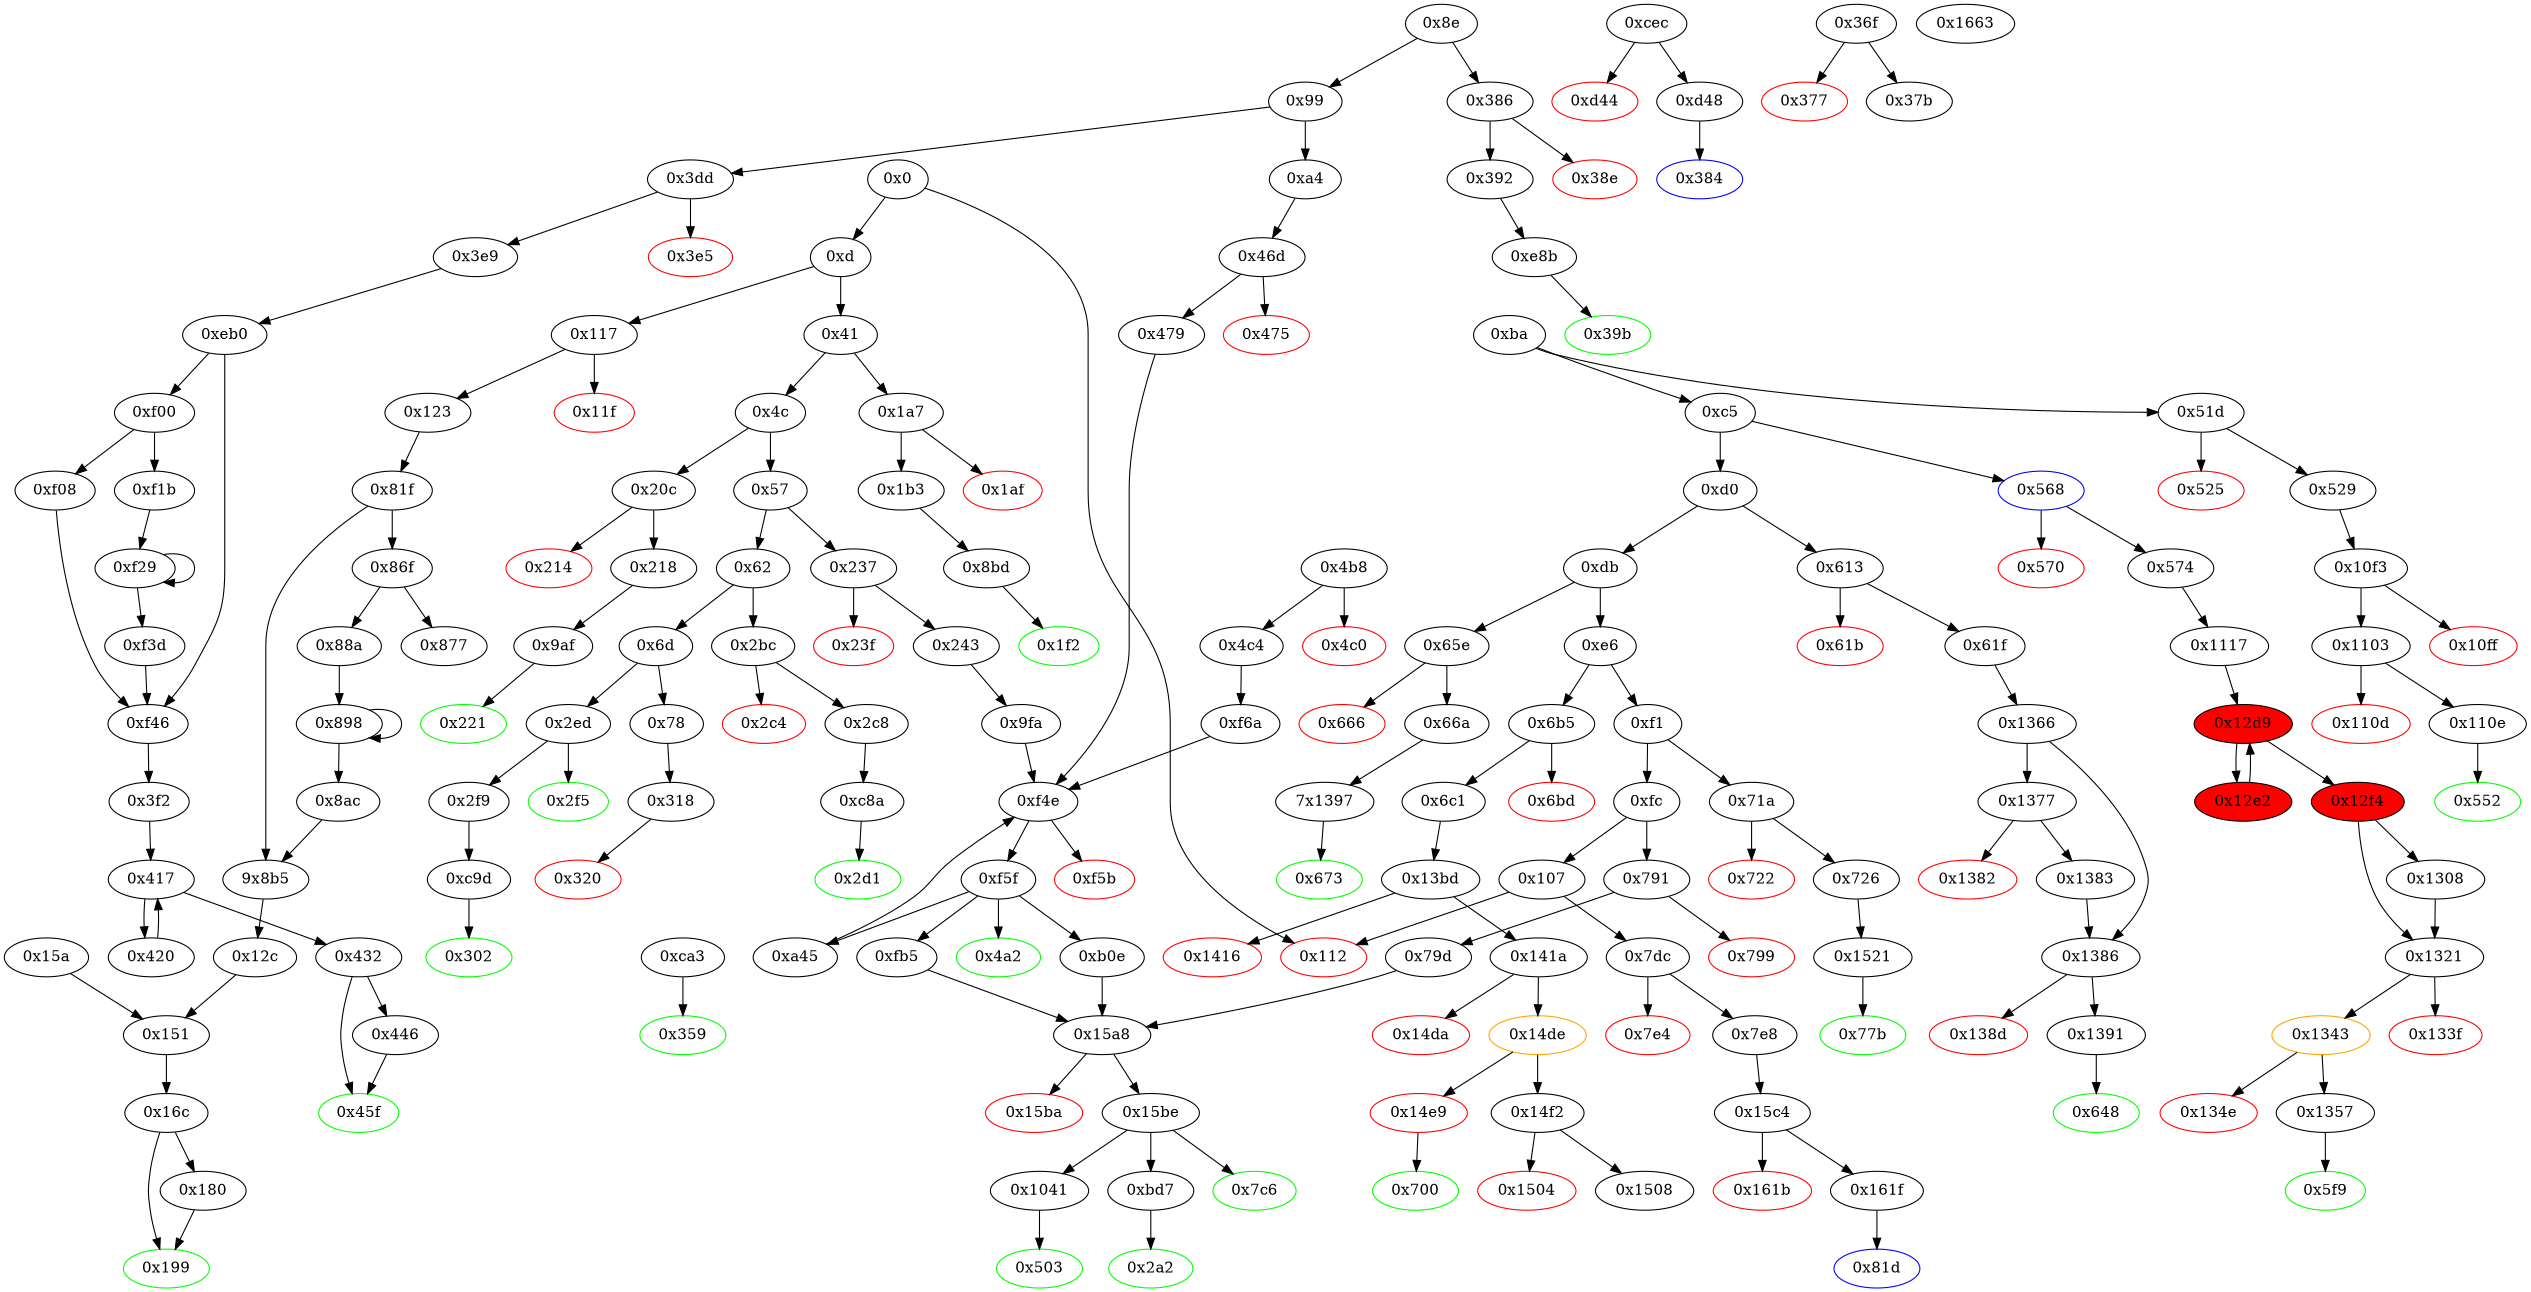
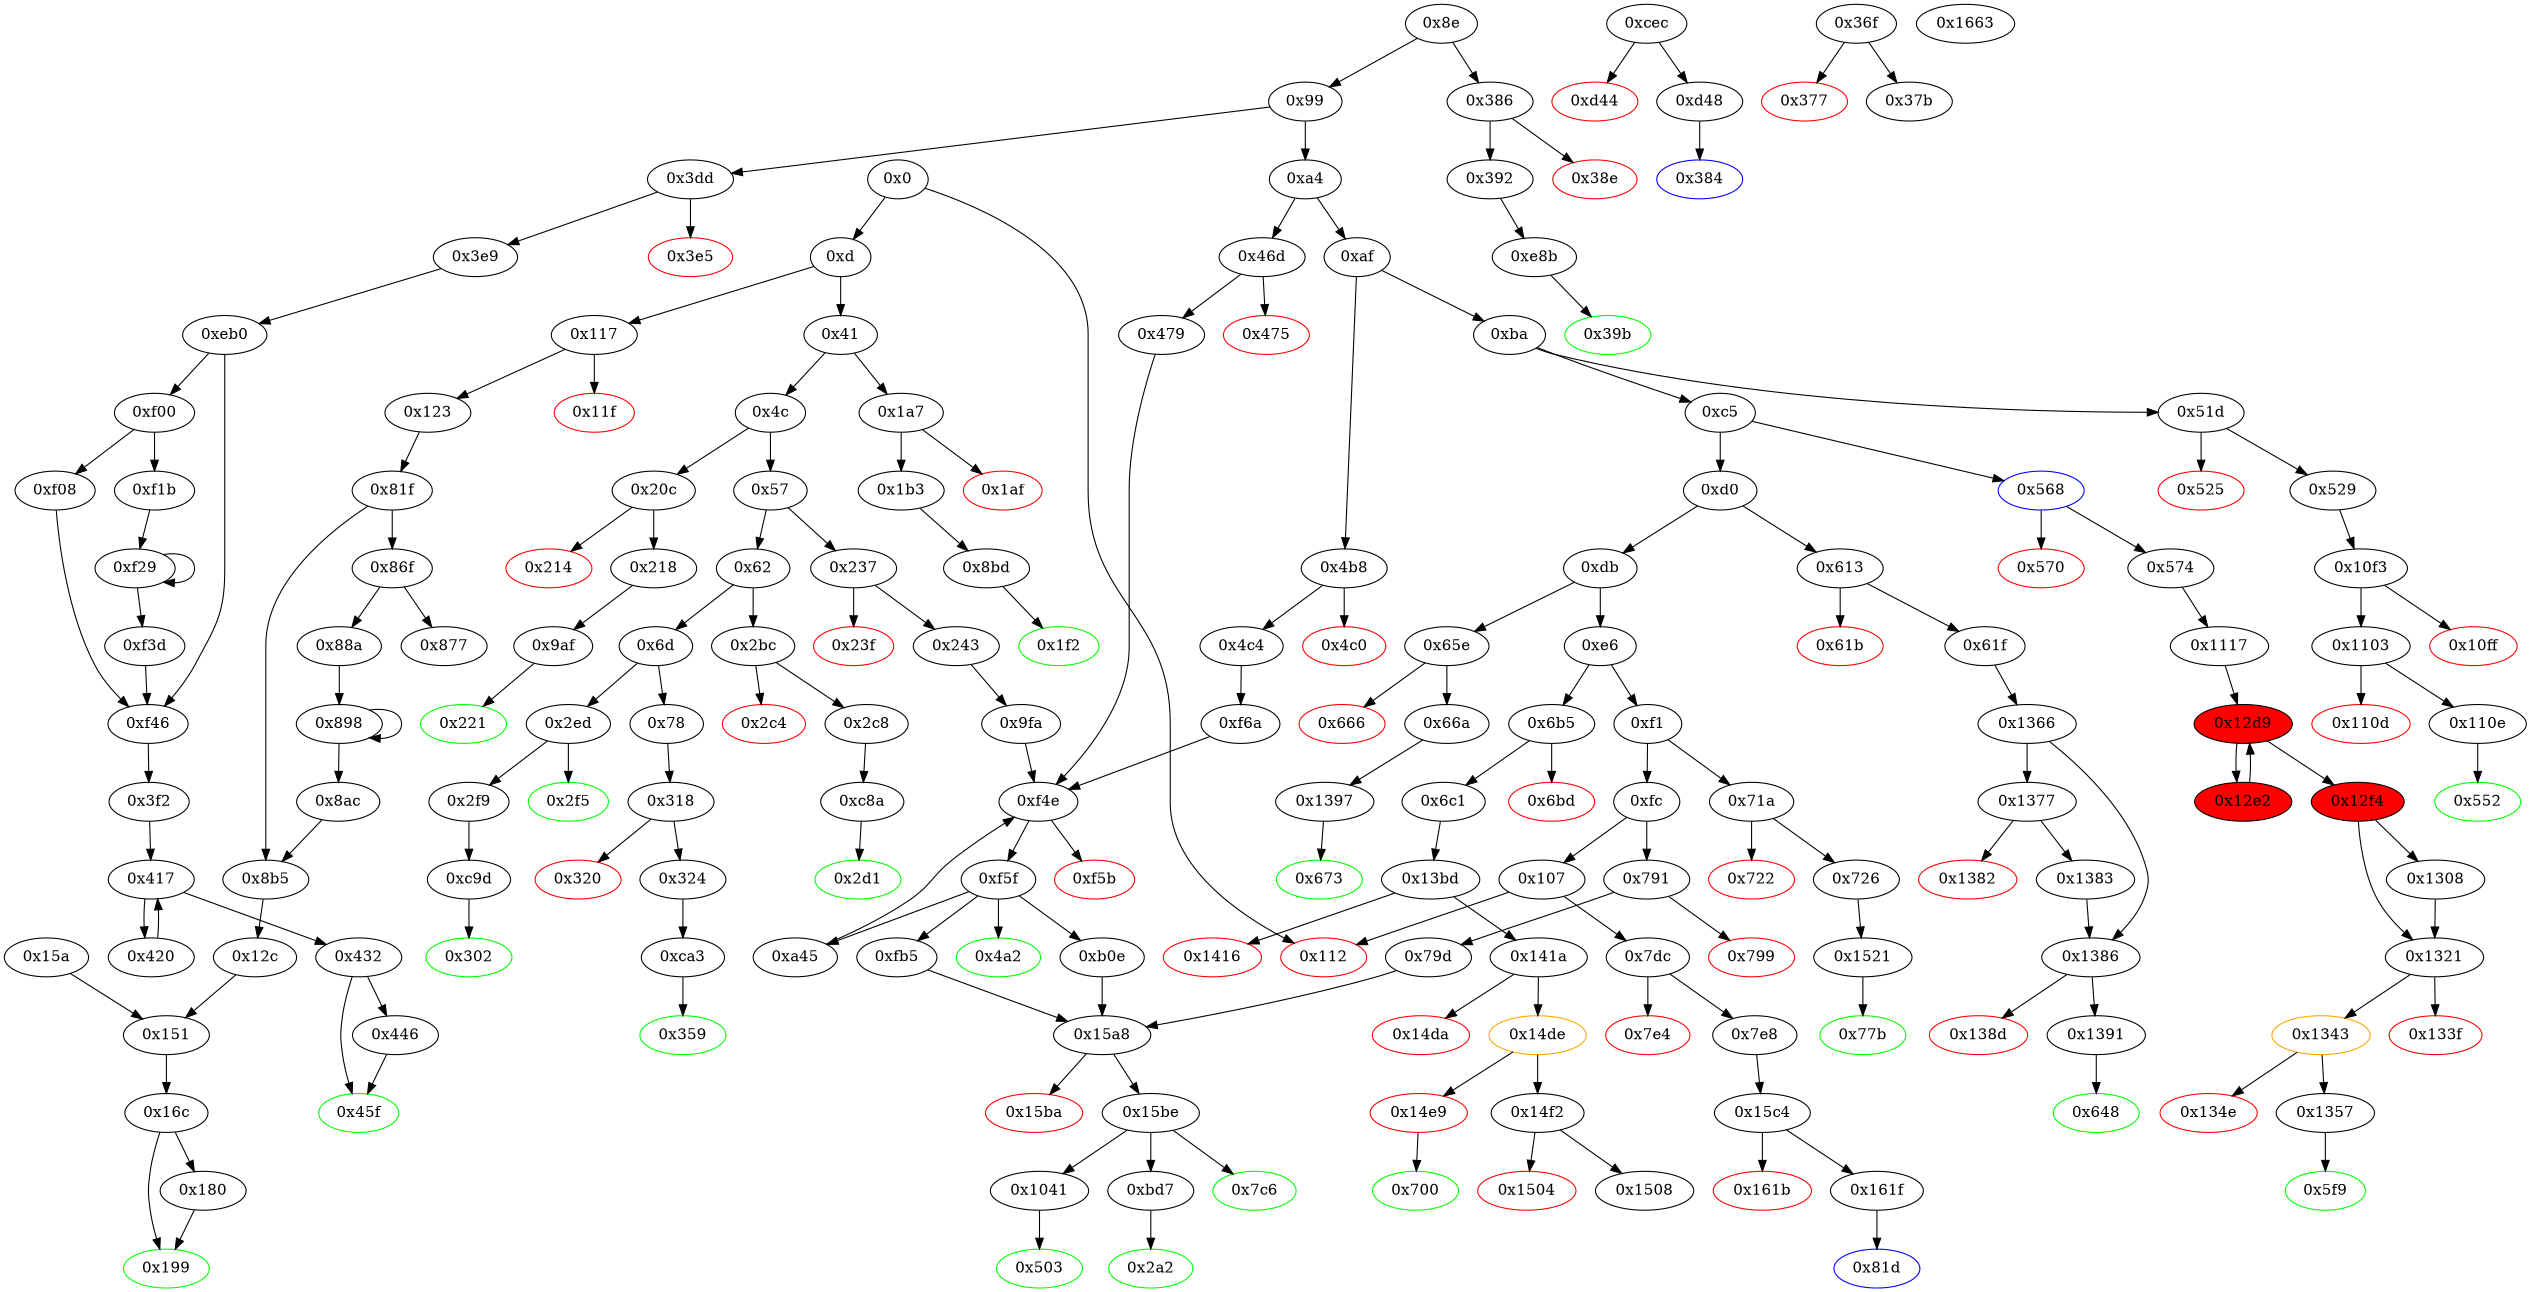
node "0xaf": added
node "7x1397": label "7x1397" -> "0x1397"
node "9x8b5": label "9x8b5" -> "0x8b5"
node "0x324": added
